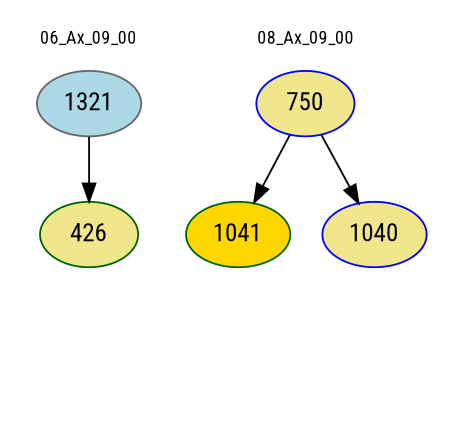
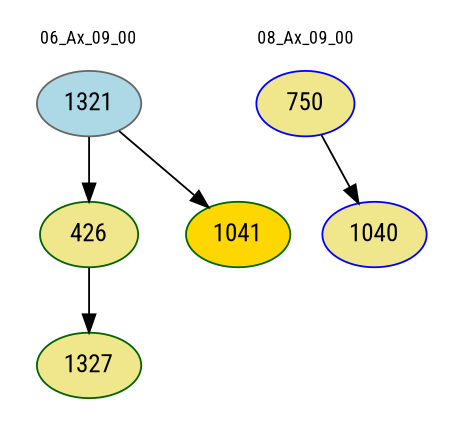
edge "750" -> "1041": now "1321" -> "1041"
node "1327": added
